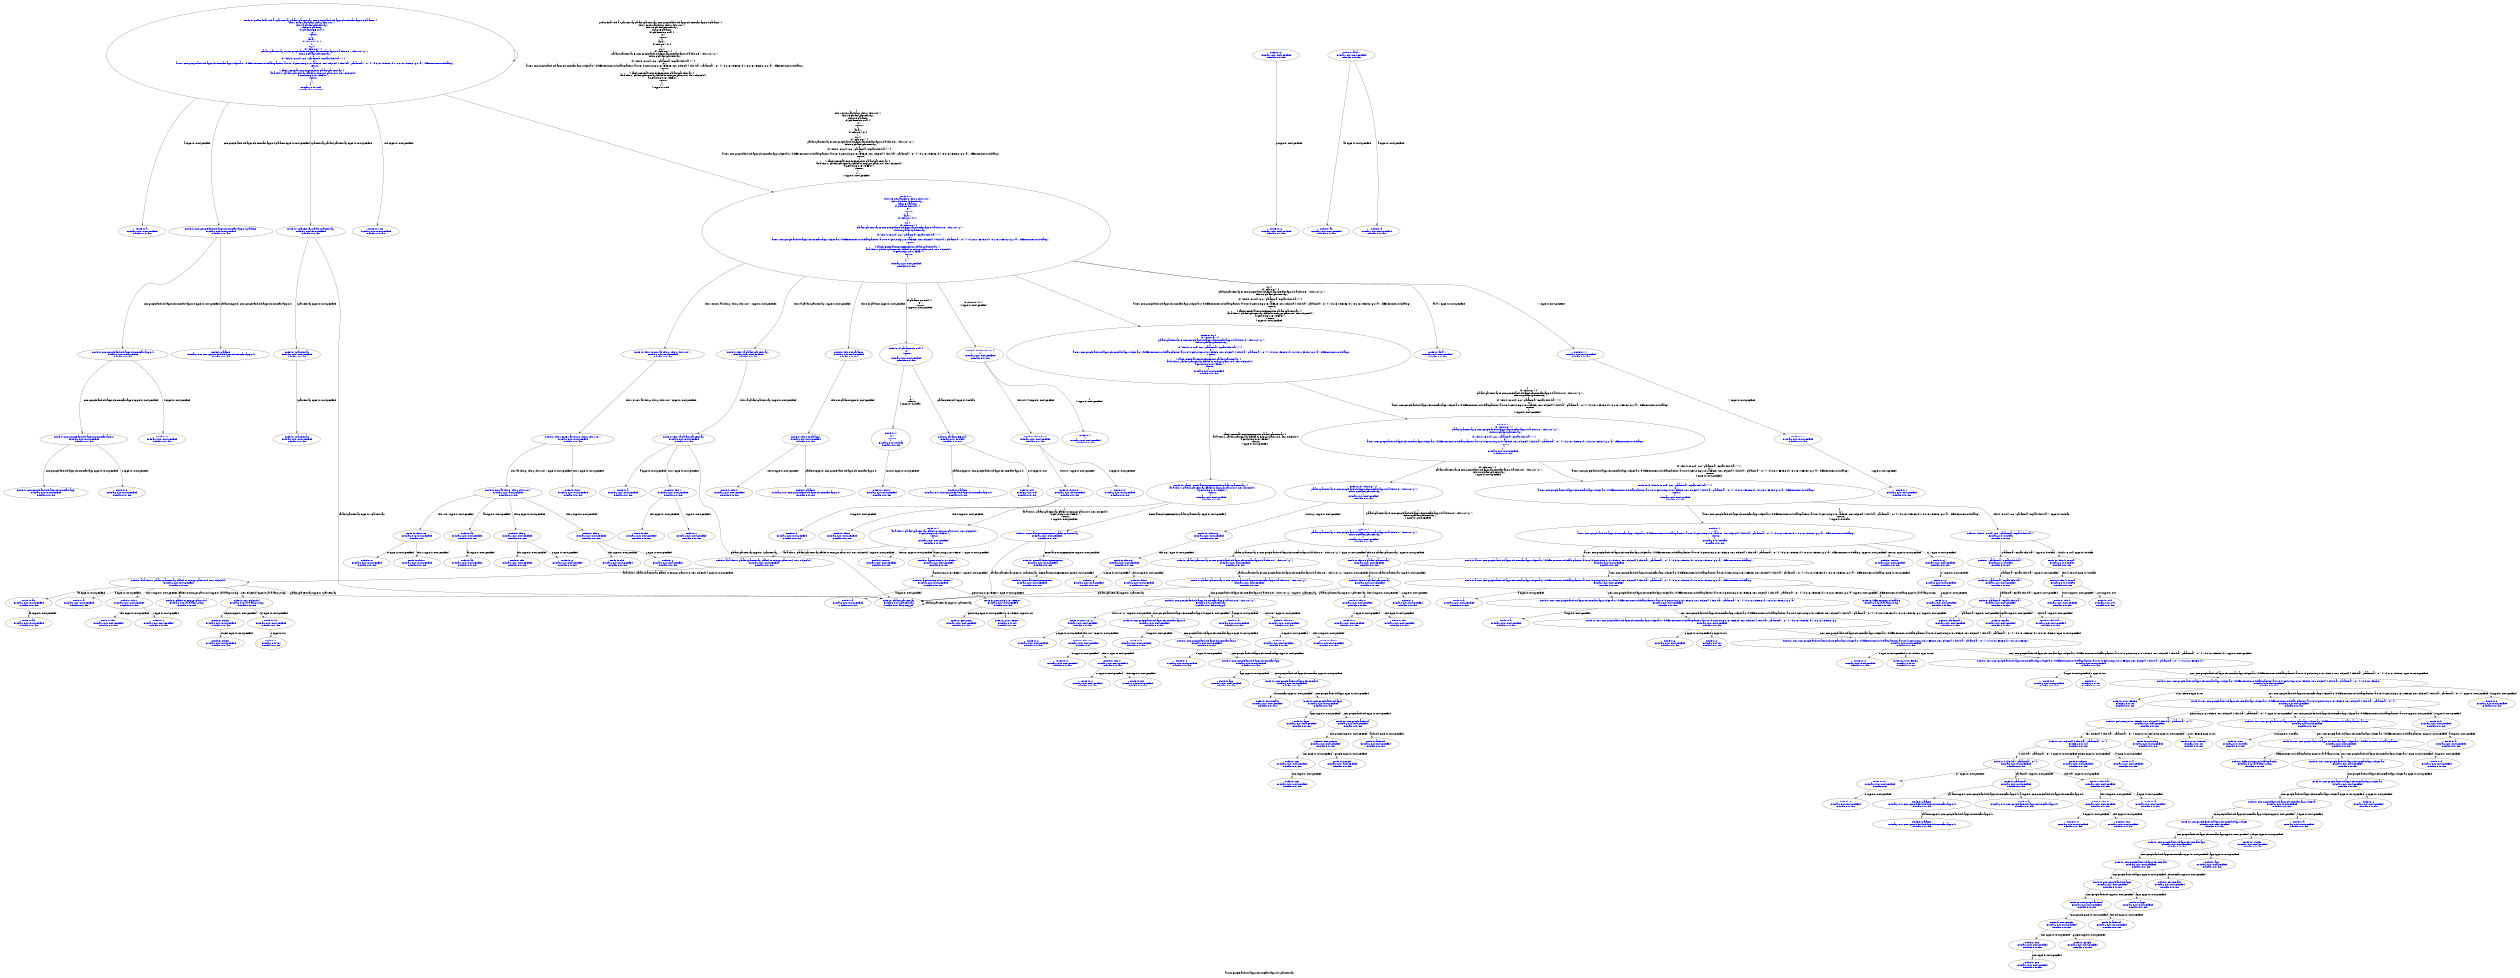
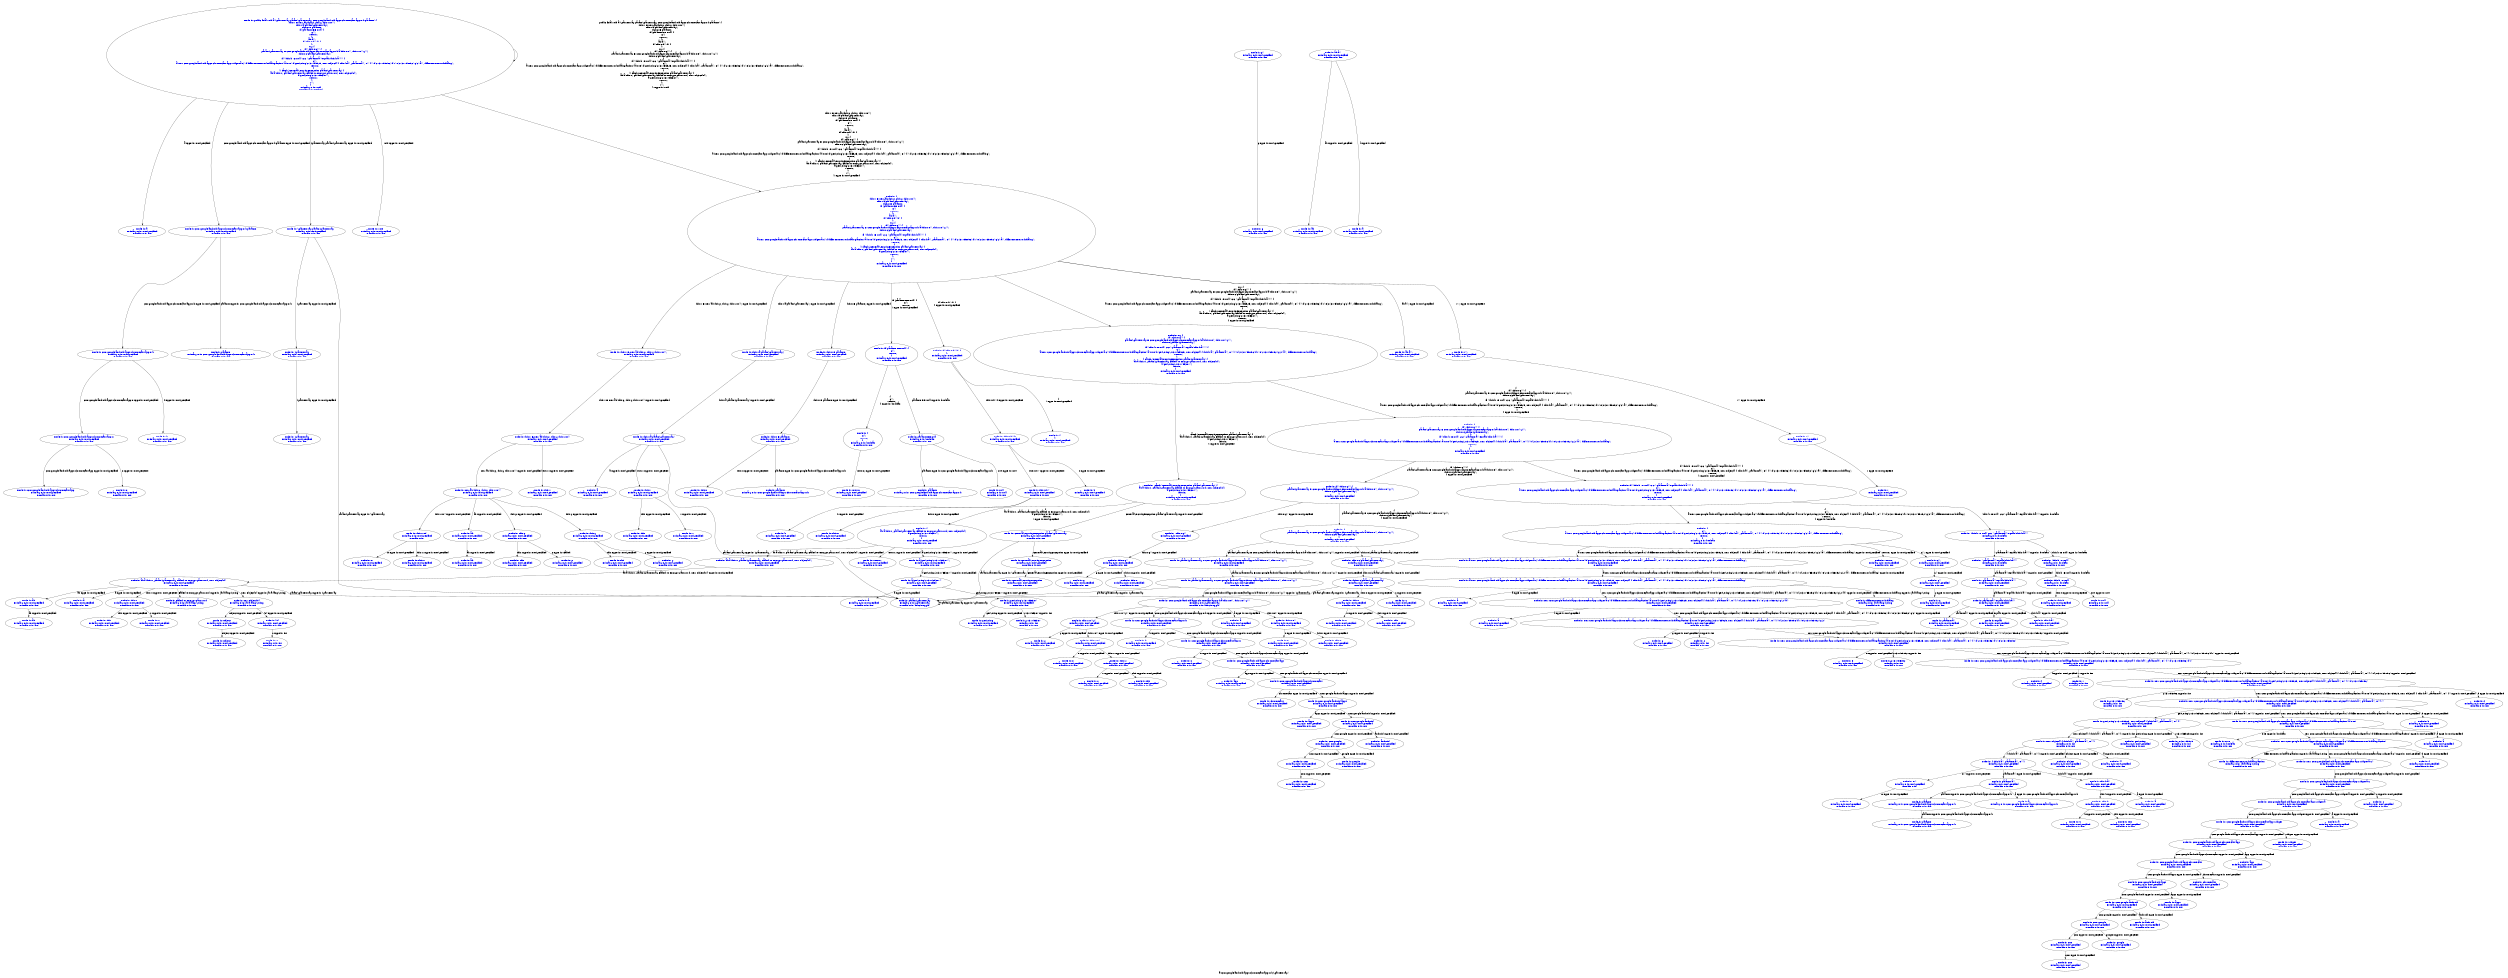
edge "Node is: this.p Primary T is: NotSpecified Domain T is: NA" -> "Node is: p Primary T is: NotSpecified Domain T is: NA": label "p Type is: NotSpecified" -> "p Type is: Failed"
